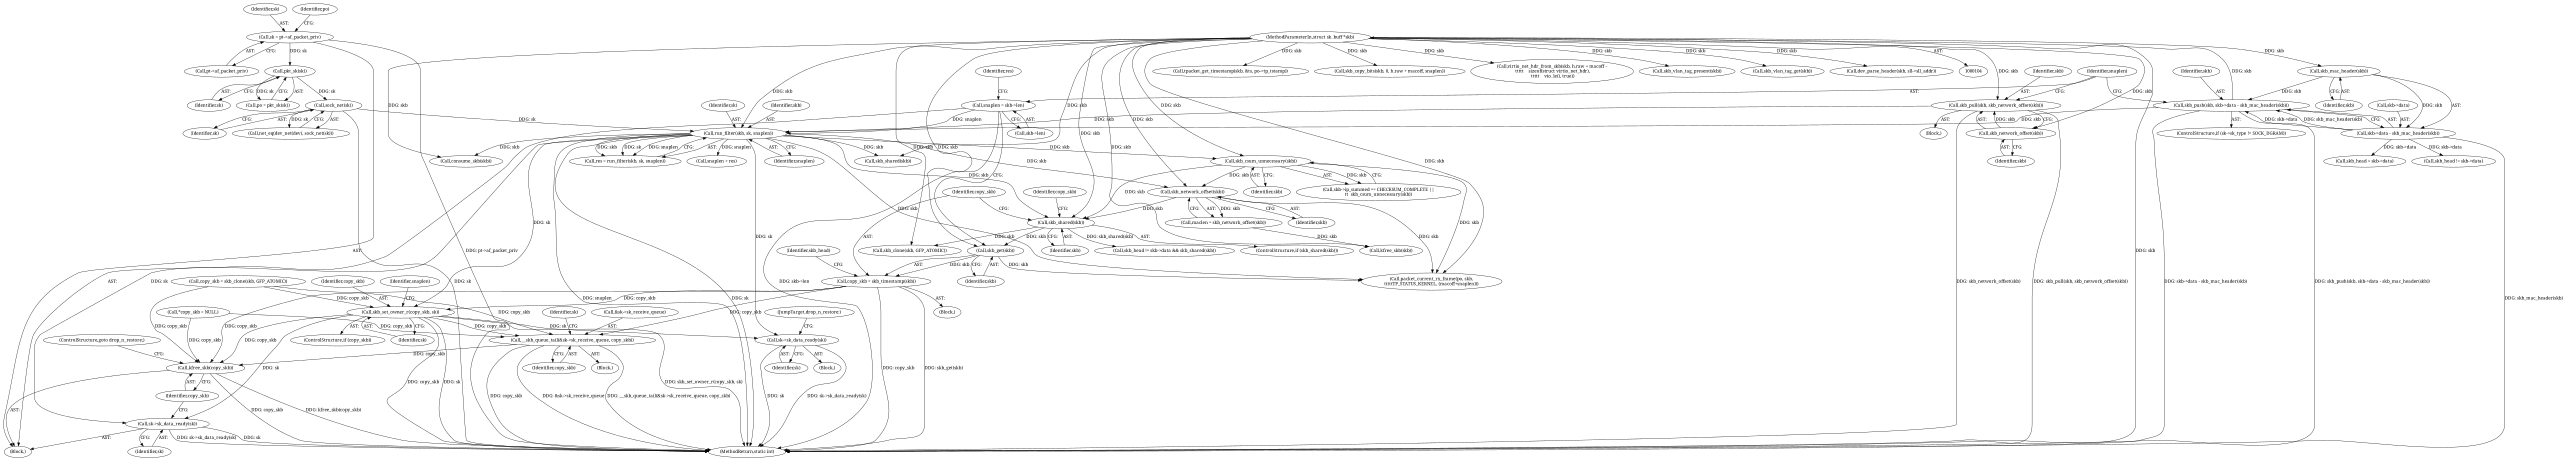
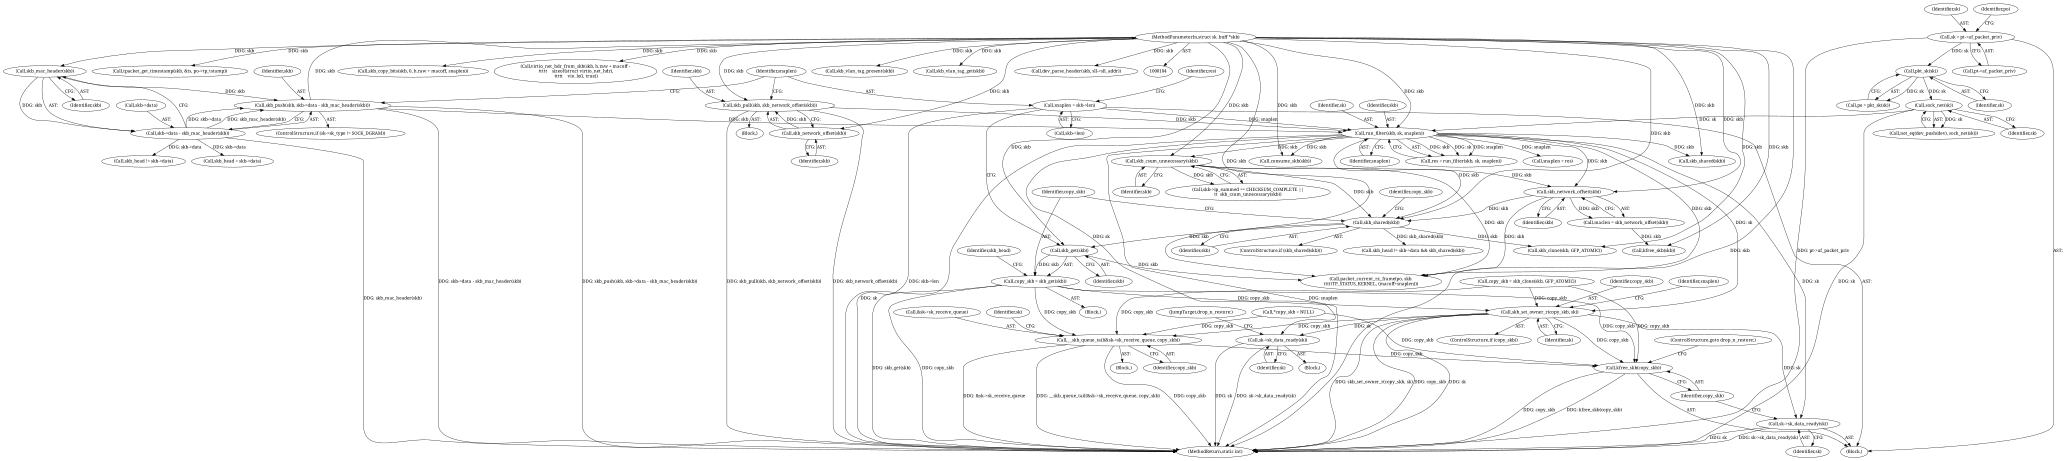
edge "(Call,skb->data - skb_mac_header(skb))" -> "(Call,skb_mac_header(skb))": added, label "CFG:"
node "(Call,net_eq(dev_net(dev), sock_net(sk)))": label "(Call,net_eq(dev_net(dev), sock_net(sk)))" -> "(Call,net_eq(dev_push(dev), sock_net(sk)))"
node "(Call,copy_skb = skb_timestamp(skb))": label "(Call,copy_skb = skb_timestamp(skb))" -> "(Call,copy_skb = skb_get(skb))"
